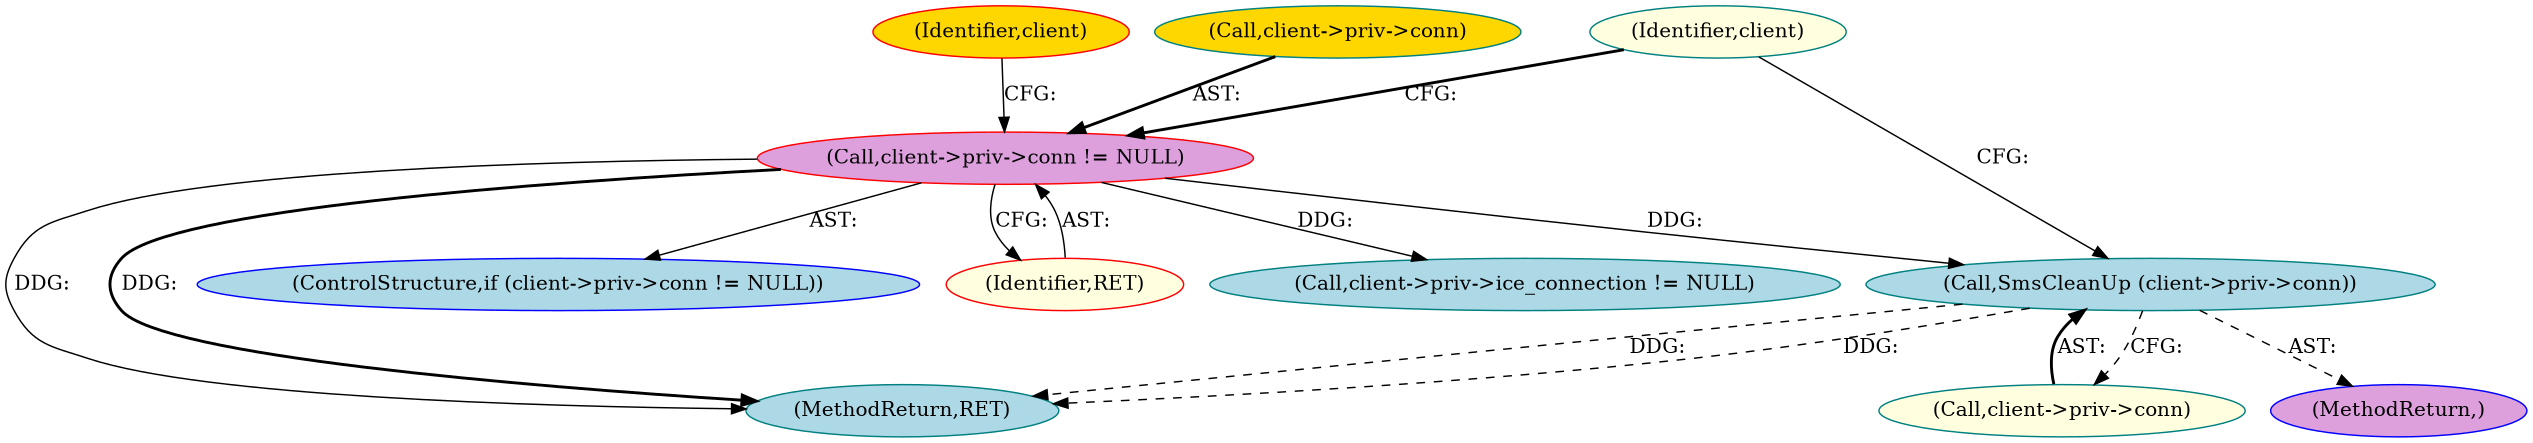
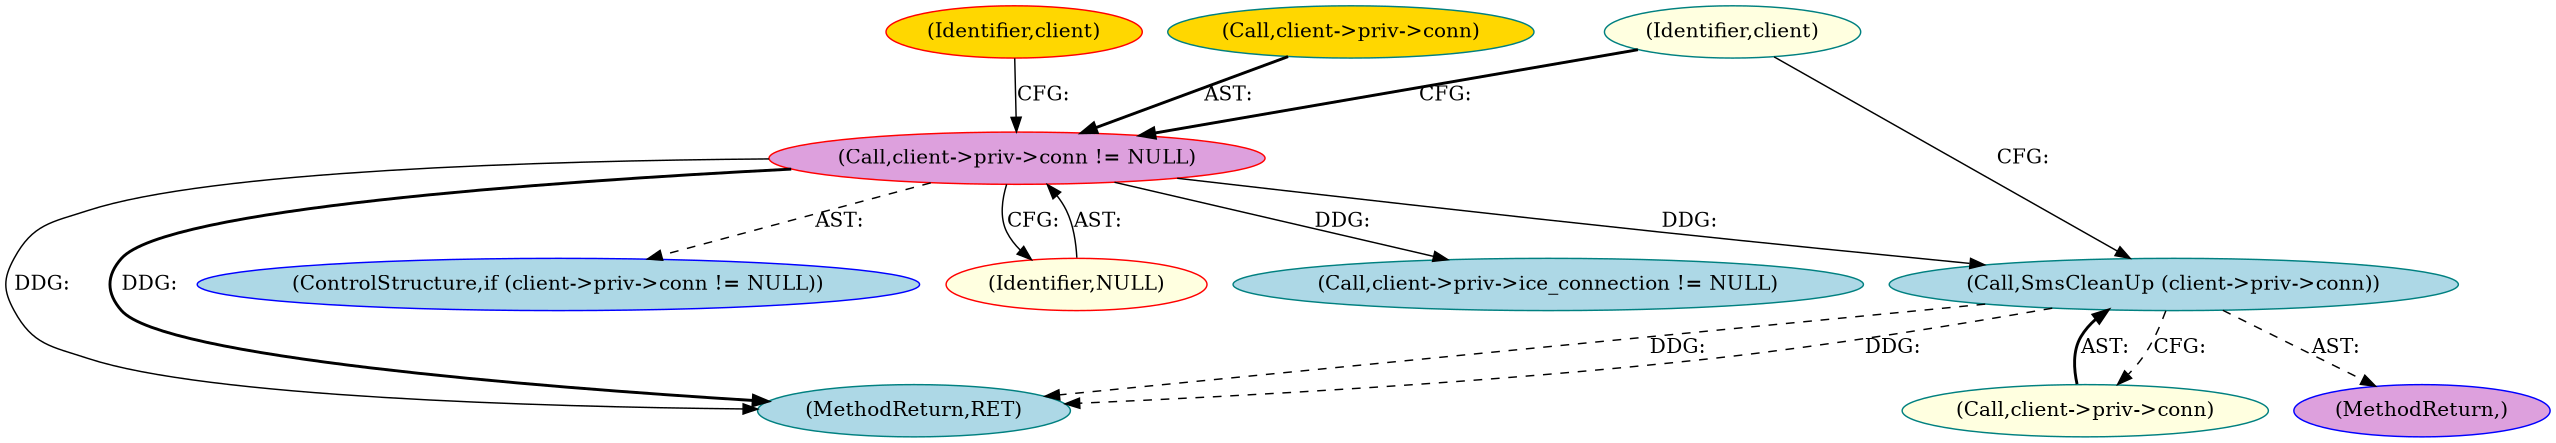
edge "(Call,client->priv->conn != NULL)" -> "(ControlStructure,if (client->priv->conn != NULL))": style solid -> dashed
node "(Identifier,RET)": label "(Identifier,RET)" -> "(Identifier,NULL)"
